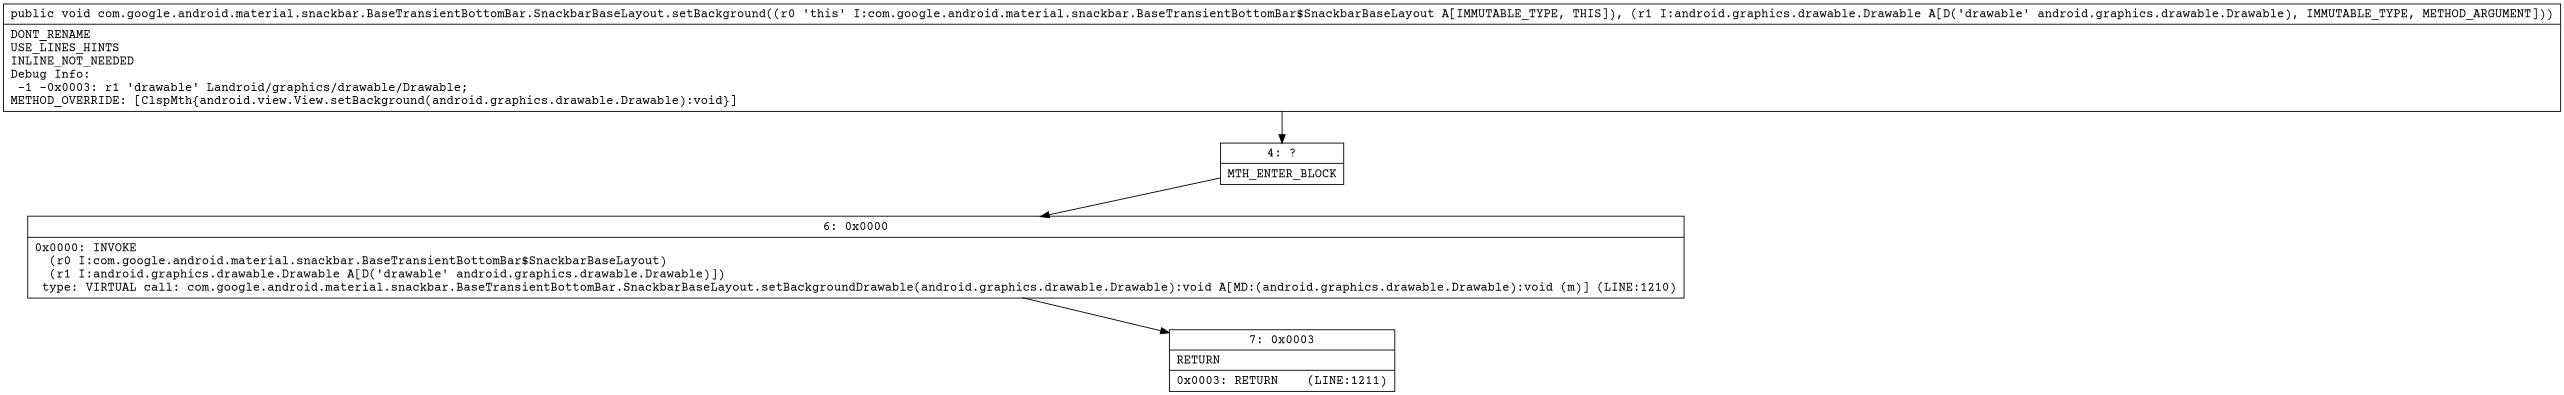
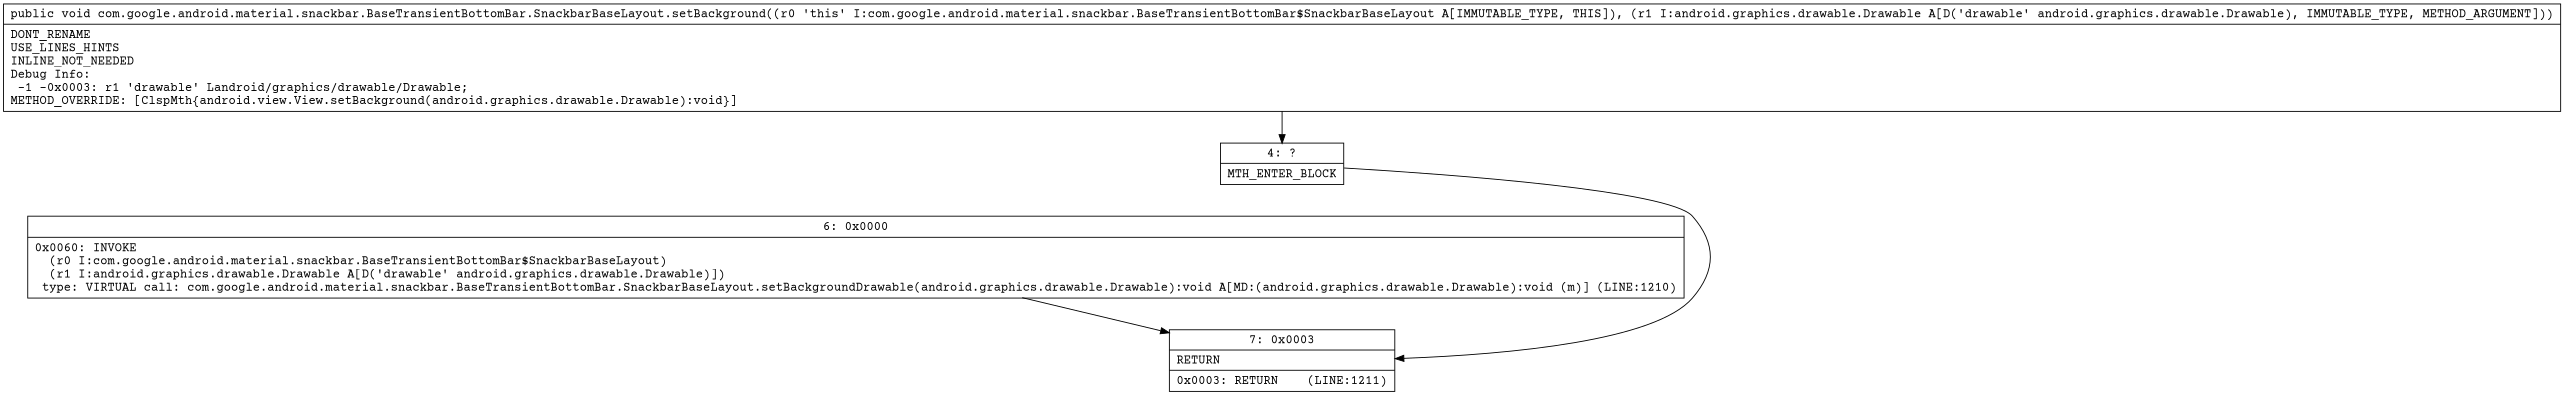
edge "4: ?" -> "6: 0x0000": now "4: ?" -> "7: 0x0003"
node "6: 0x0000": text "0x0000: INVOKE" -> "0x0060: INVOKE"
